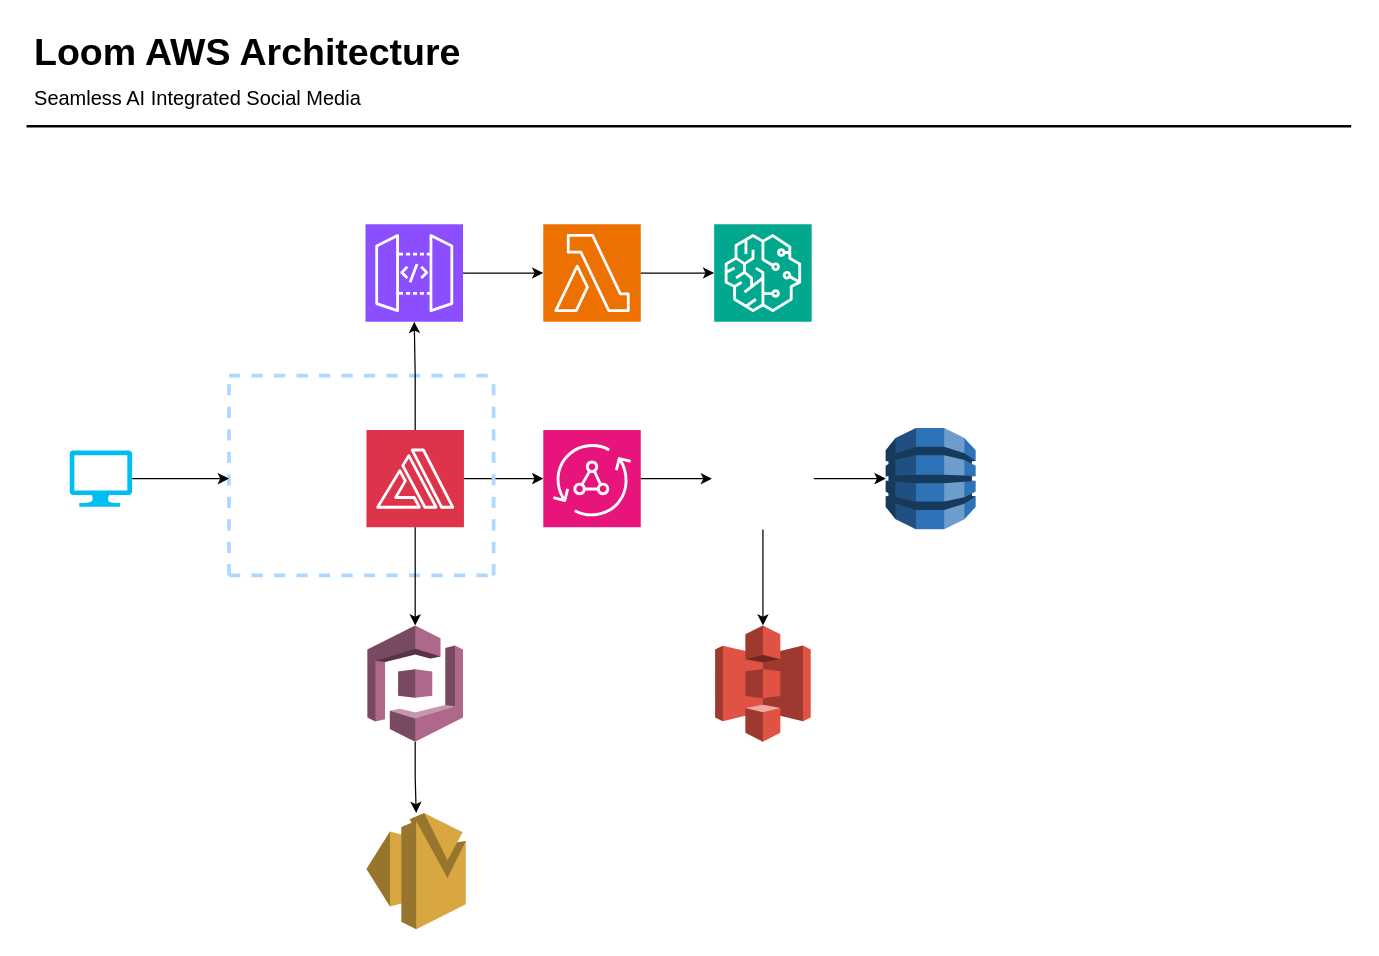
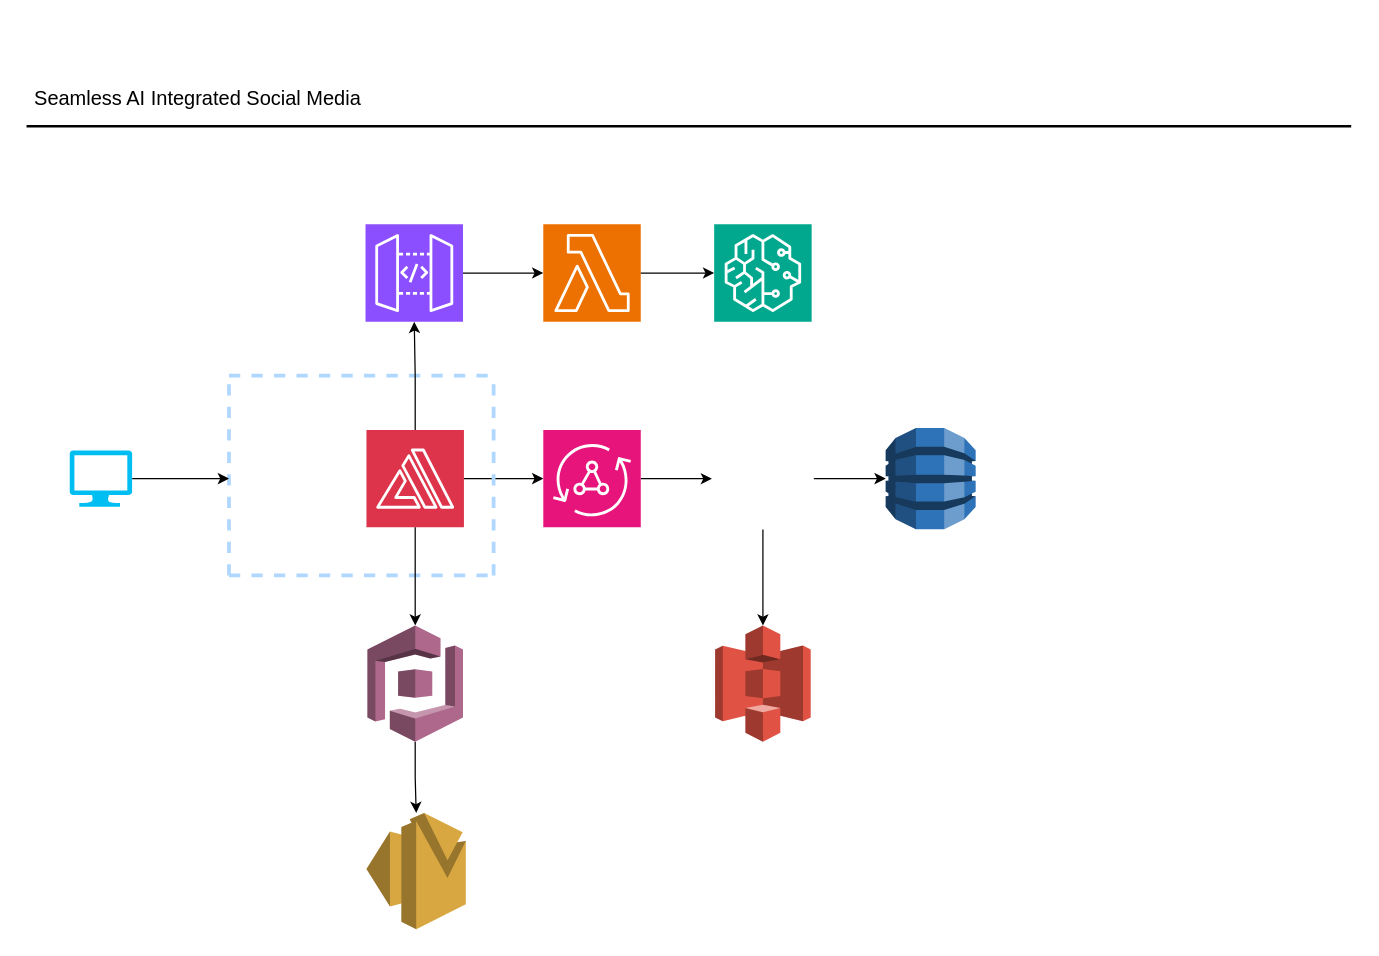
node "Loom AWS Architecture": removed
